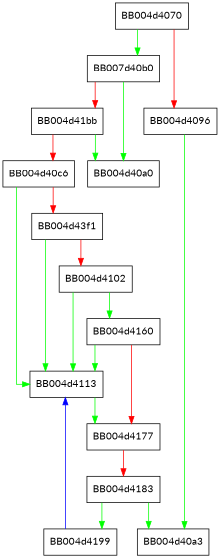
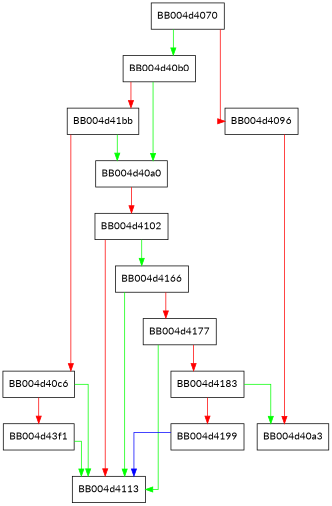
node "BB007d40b0": label "BB007d40b0" -> "BB004d40b0"
edge "BB004d43f1" -> "BB004d4102": now "BB004d40a0" -> "BB004d4102"
edge "BB004d4102" -> "BB004d4113": color green -> red
edge "BB004d4096" -> "BB004d40a3": color green -> red
node "BB004d4160": label "BB004d4160" -> "BB004d4166"
edge "BB004d4113" -> "BB004d4177": reversed
edge "BB004d4183" -> "BB004d4199": color green -> red
